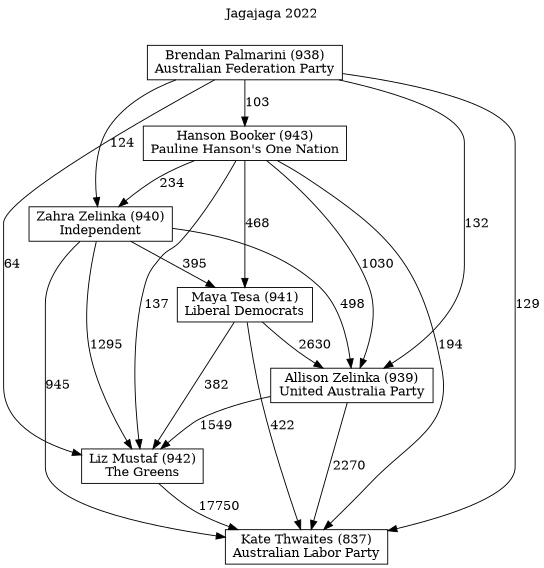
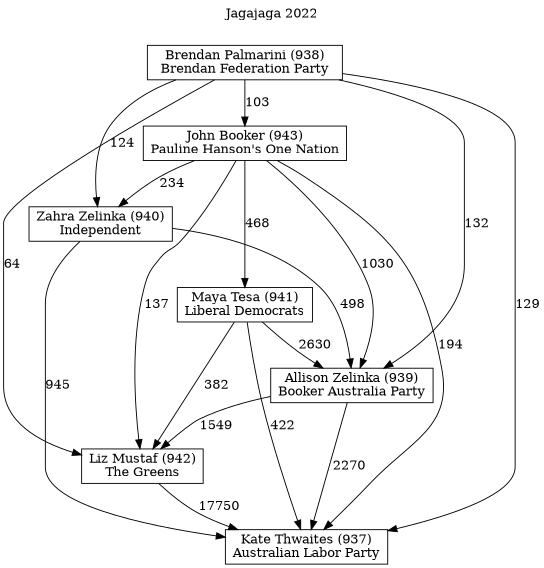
node "Brendan Palmarini (938) Australian Federation Party": label "Brendan Palmarini (938) Australian Federation Party" -> "Brendan Palmarini (938) Brendan Federation Party"
node "Hanson Booker (943) Pauline Hanson's One Nation": label "Hanson Booker (943) Pauline Hanson's One Nation" -> "John Booker (943) Pauline Hanson's One Nation"
edge "Zahra Zelinka (940) Independent" -> "Maya Tesa (941) Liberal Democrats": removed, label "395"
edge "Zahra Zelinka (940) Independent" -> "Liz Mustaf (942) The Greens": removed, label "1295"
node "Allison Zelinka (939) United Australia Party": label "Allison Zelinka (939) United Australia Party" -> "Allison Zelinka (939) Booker Australia Party"
node "Kate Thwaites (837) Australian Labor Party": label "Kate Thwaites (837) Australian Labor Party" -> "Kate Thwaites (937) Australian Labor Party"
